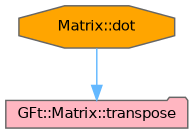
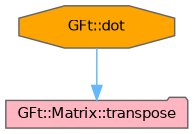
node "Matrix::dot": label "Matrix::dot" -> "GFt::dot"
